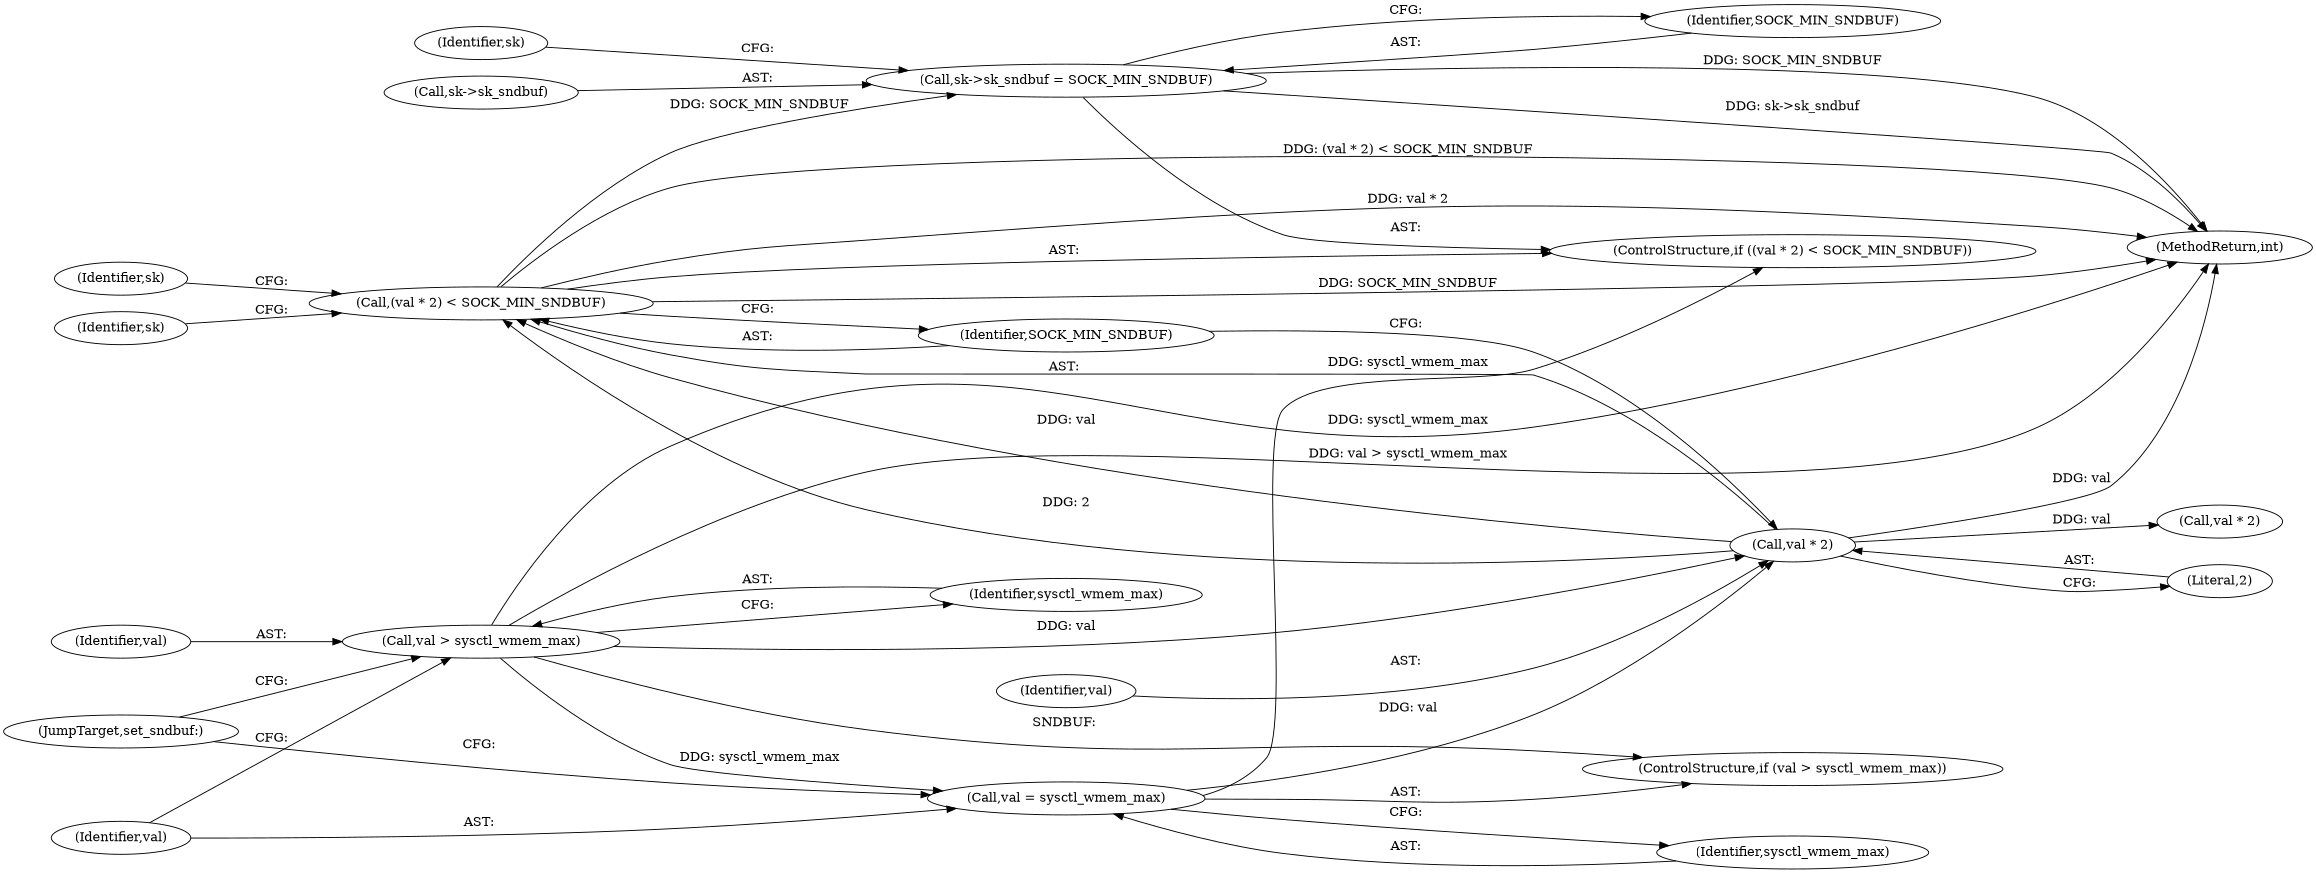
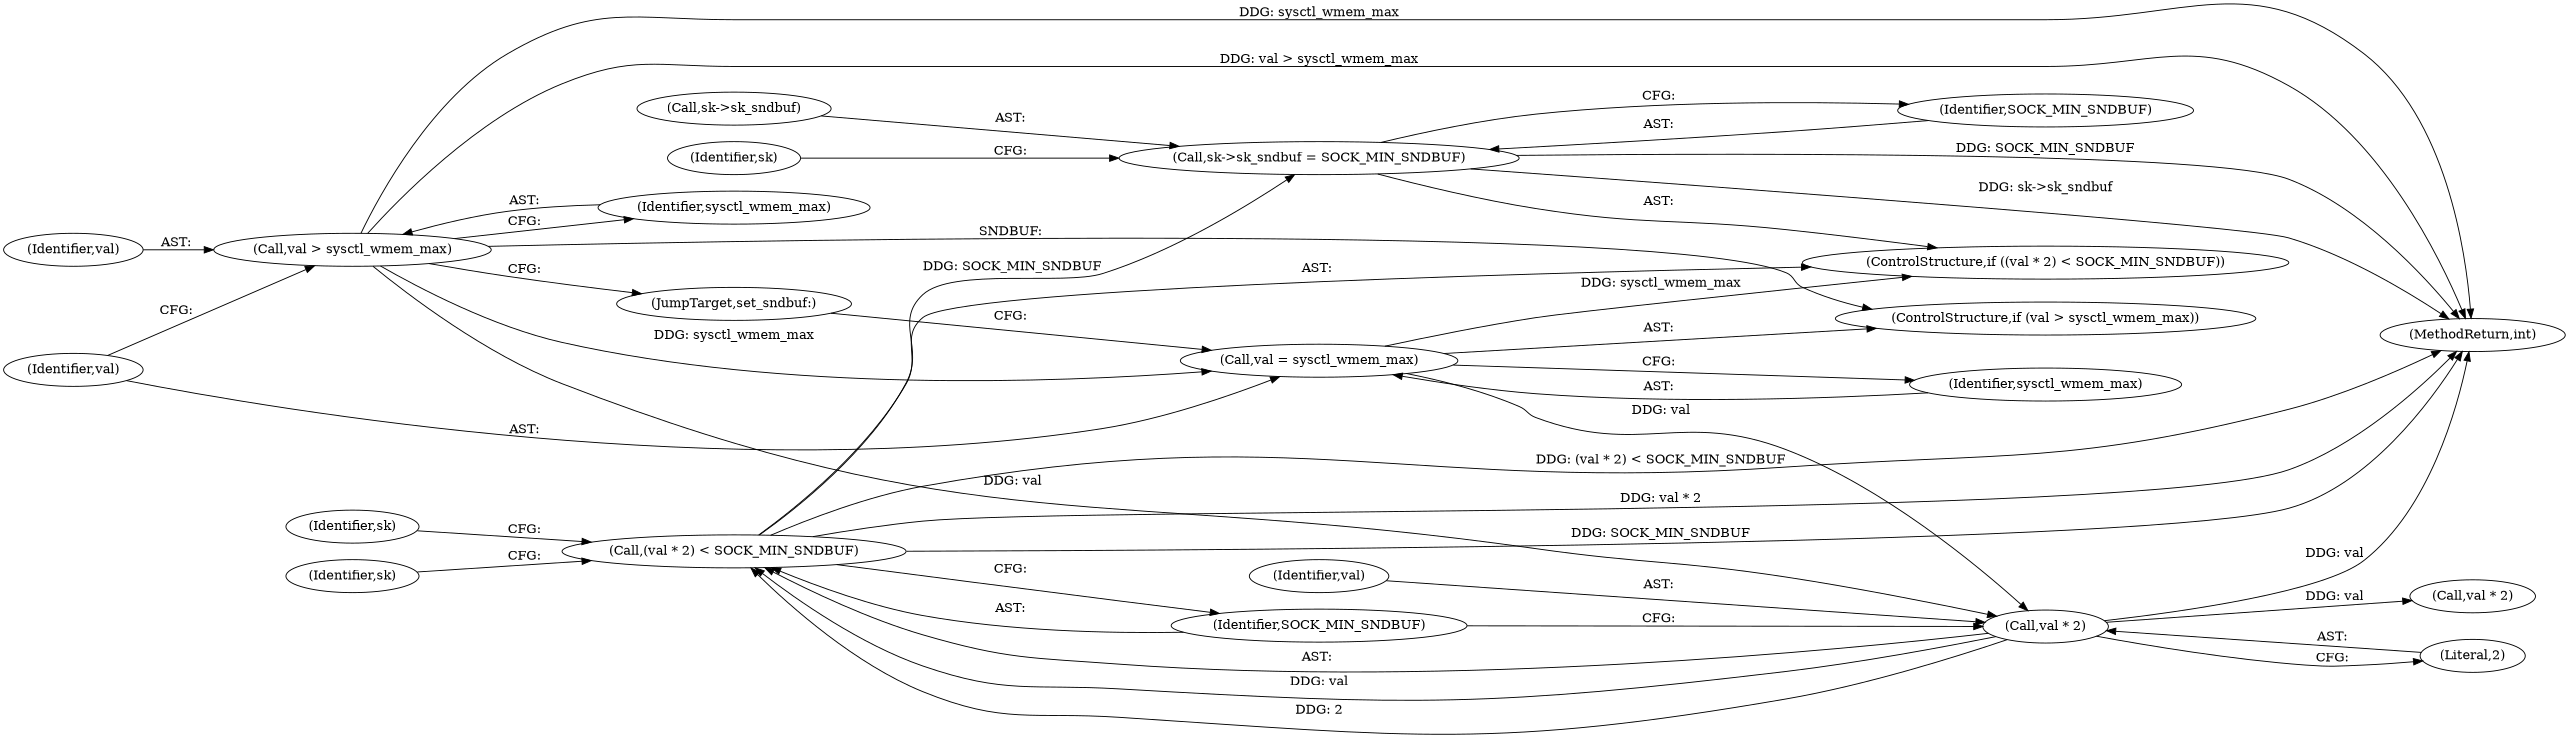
edge "(JumpTarget,set_sndbuf:)" -> "(Call,val > sysctl_wmem_max)": reversed
